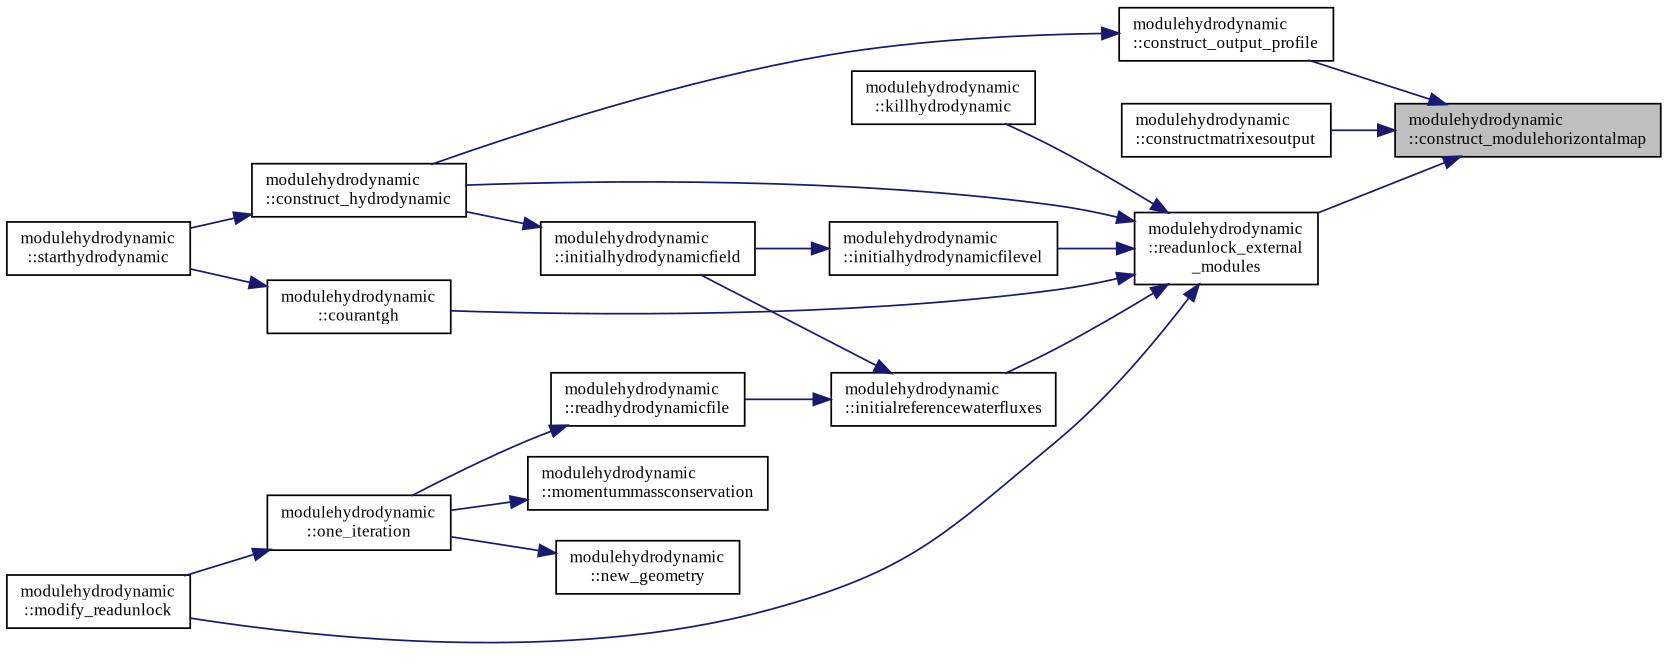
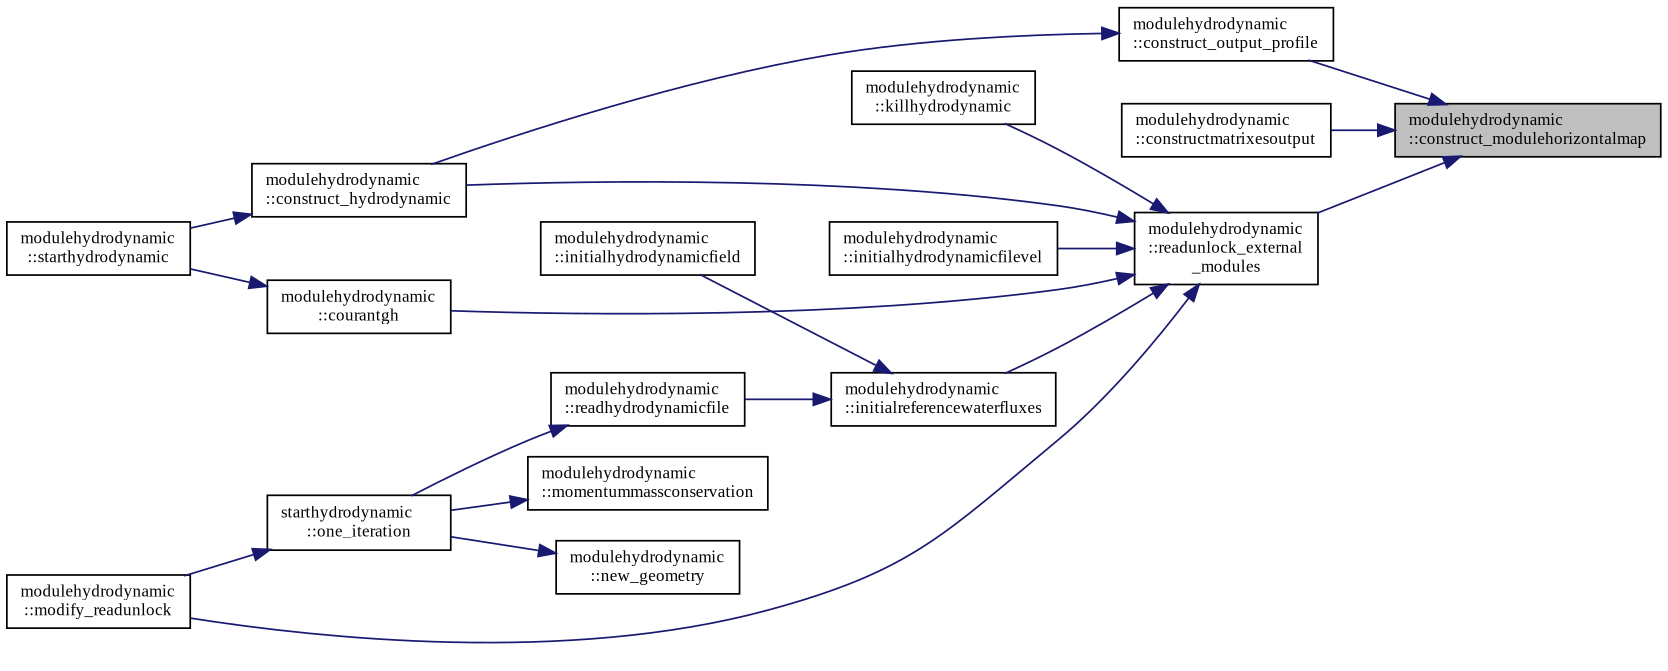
edge "modulehydrodynamic ::construct_hydrodynamic" -> "modulehydrodynamic ::initialhydrodynamicfield": removed
edge "modulehydrodynamic ::initialhydrodynamicfield" -> "modulehydrodynamic ::initialhydrodynamicfilevel": removed
node "modulehydrodynamic ::one_iteration": label "modulehydrodynamic ::one_iteration" -> "starthydrodynamic ::one_iteration"
